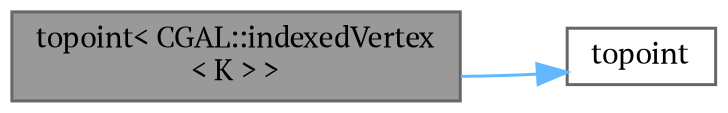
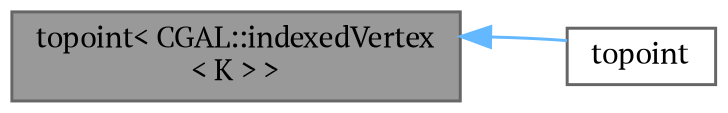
edge "topoint< CGAL::indexedVertex < K > >" -> "topoint": reversed
